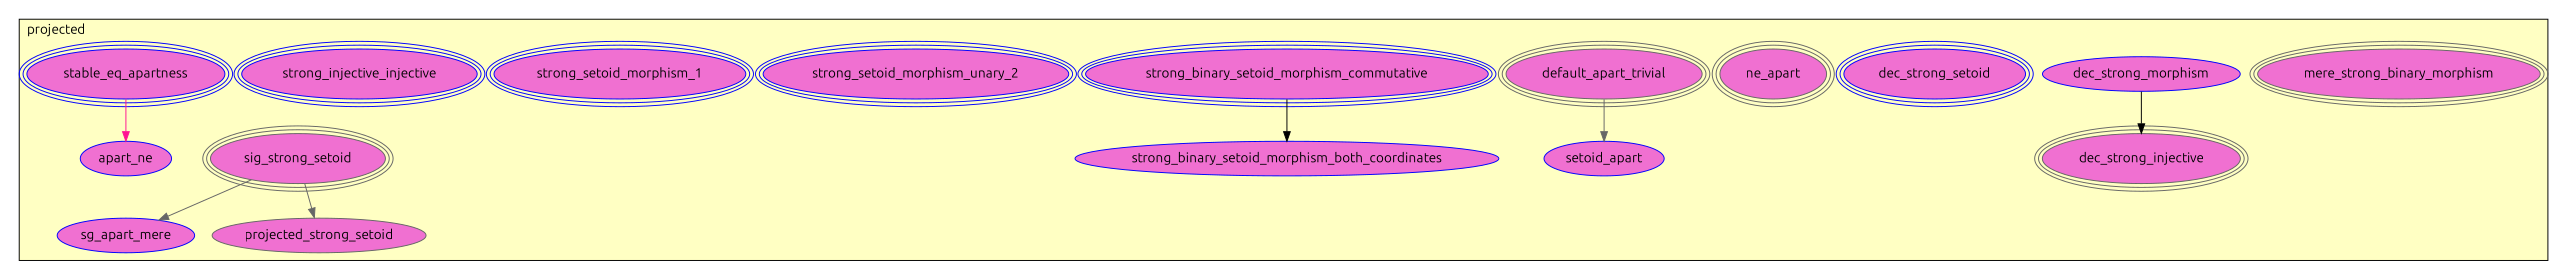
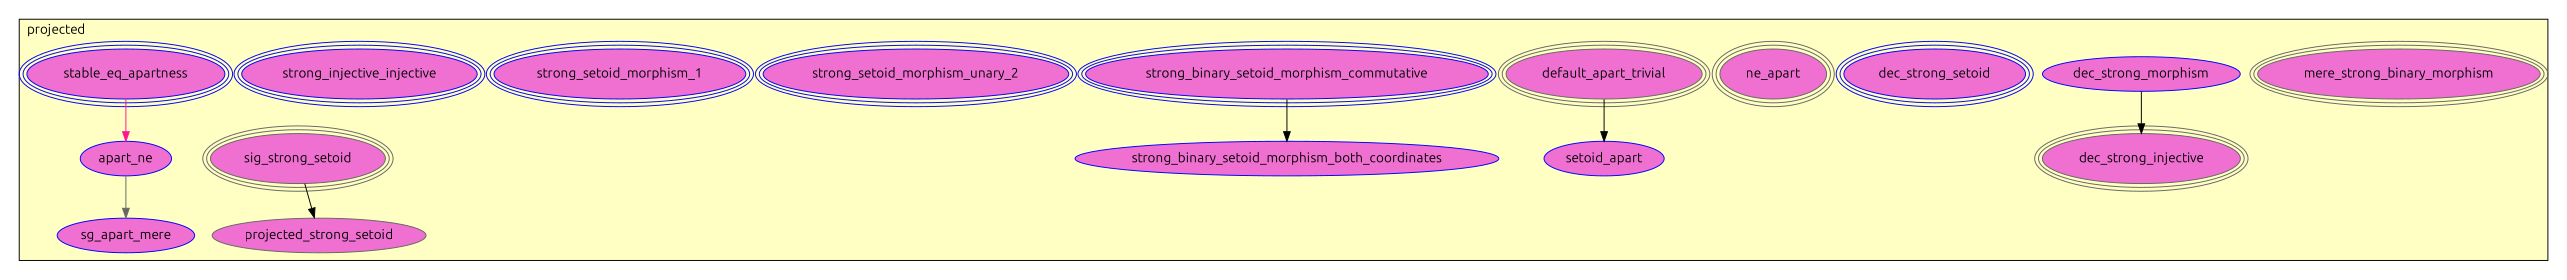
edge "default_apart_trivial" -> "setoid_apart": color gray40 -> black
edge "sig_strong_setoid" -> "projected_strong_setoid": color gray40 -> black
edge "sig_strong_setoid" -> "sg_apart_mere": now "apart_ne" -> "sg_apart_mere"
